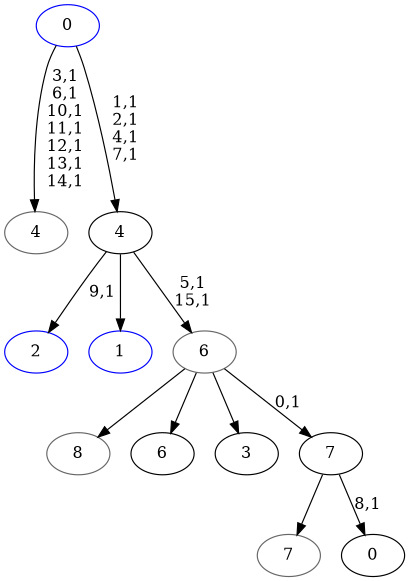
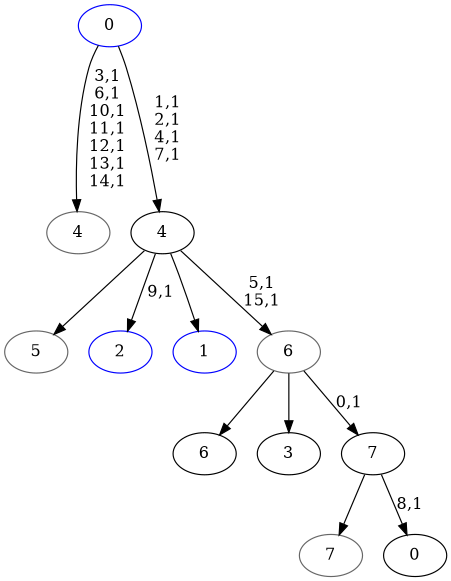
node "5": added
node "8": removed
